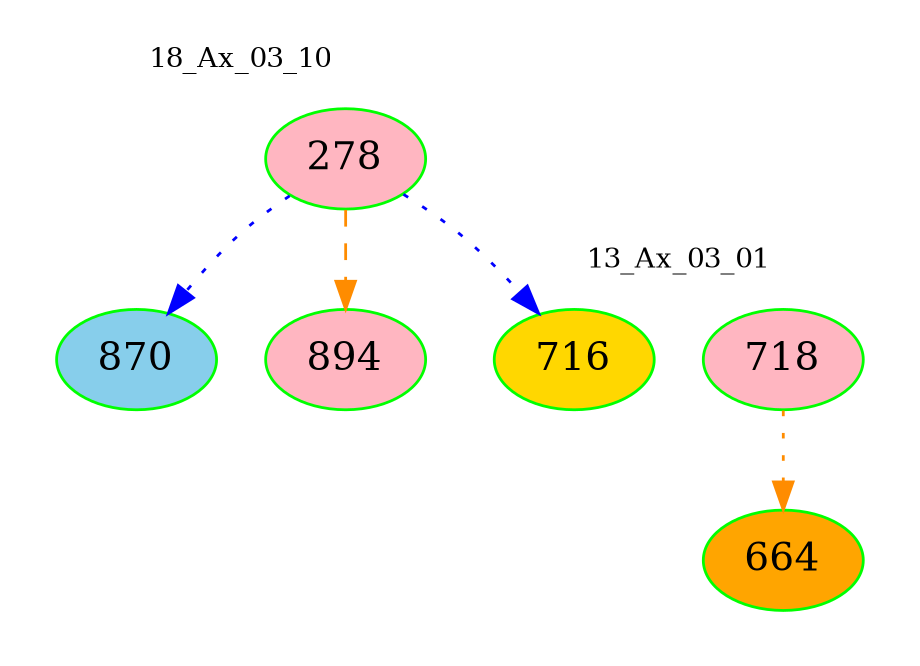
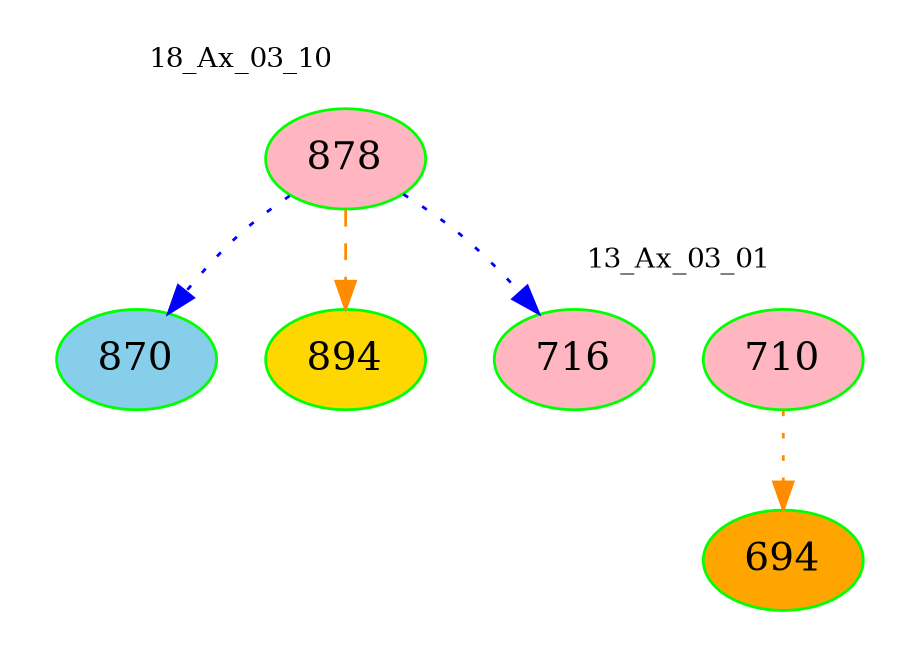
node "278": label "278" -> "878"
node "894": fillcolor lightpink -> gold
node "716": fillcolor gold -> lightpink
node "718": label "718" -> "710"
node "664": label "664" -> "694"
